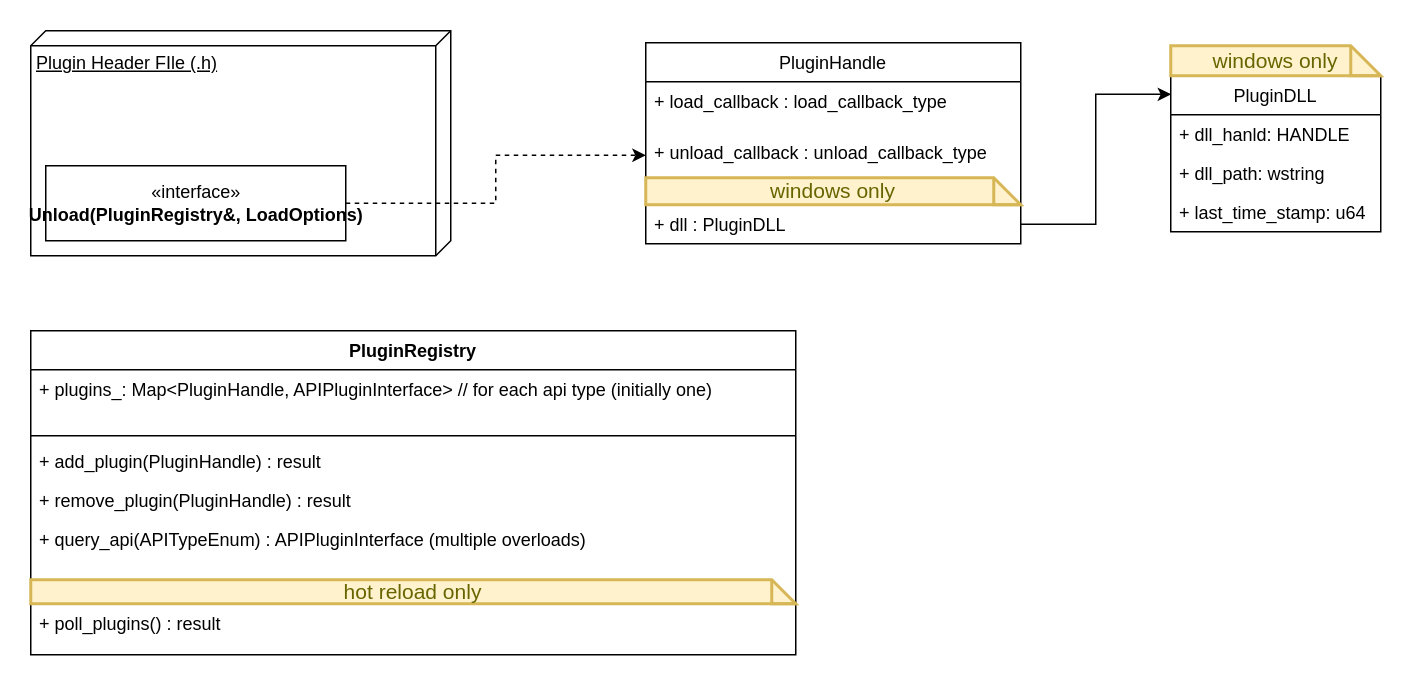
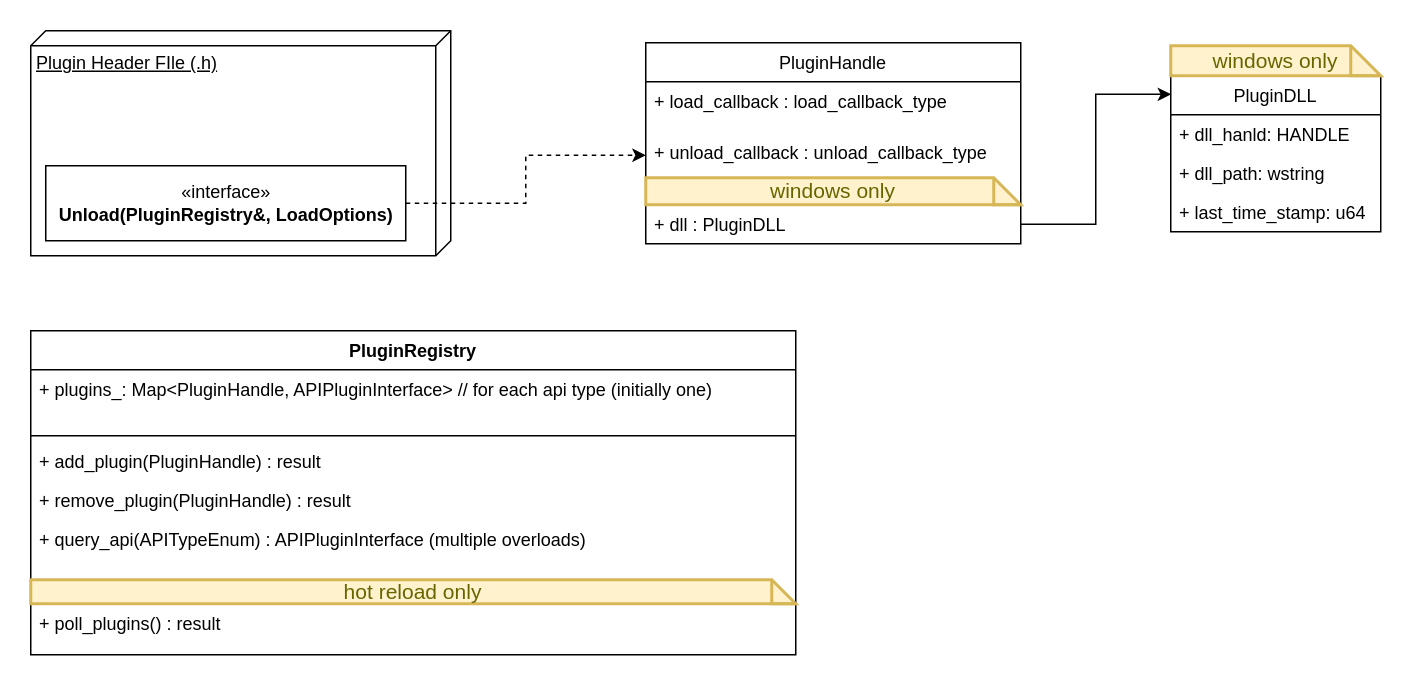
node "«interface» Unload(PluginRegistry&, LoadOptions)": size 300x75 -> 360x75
